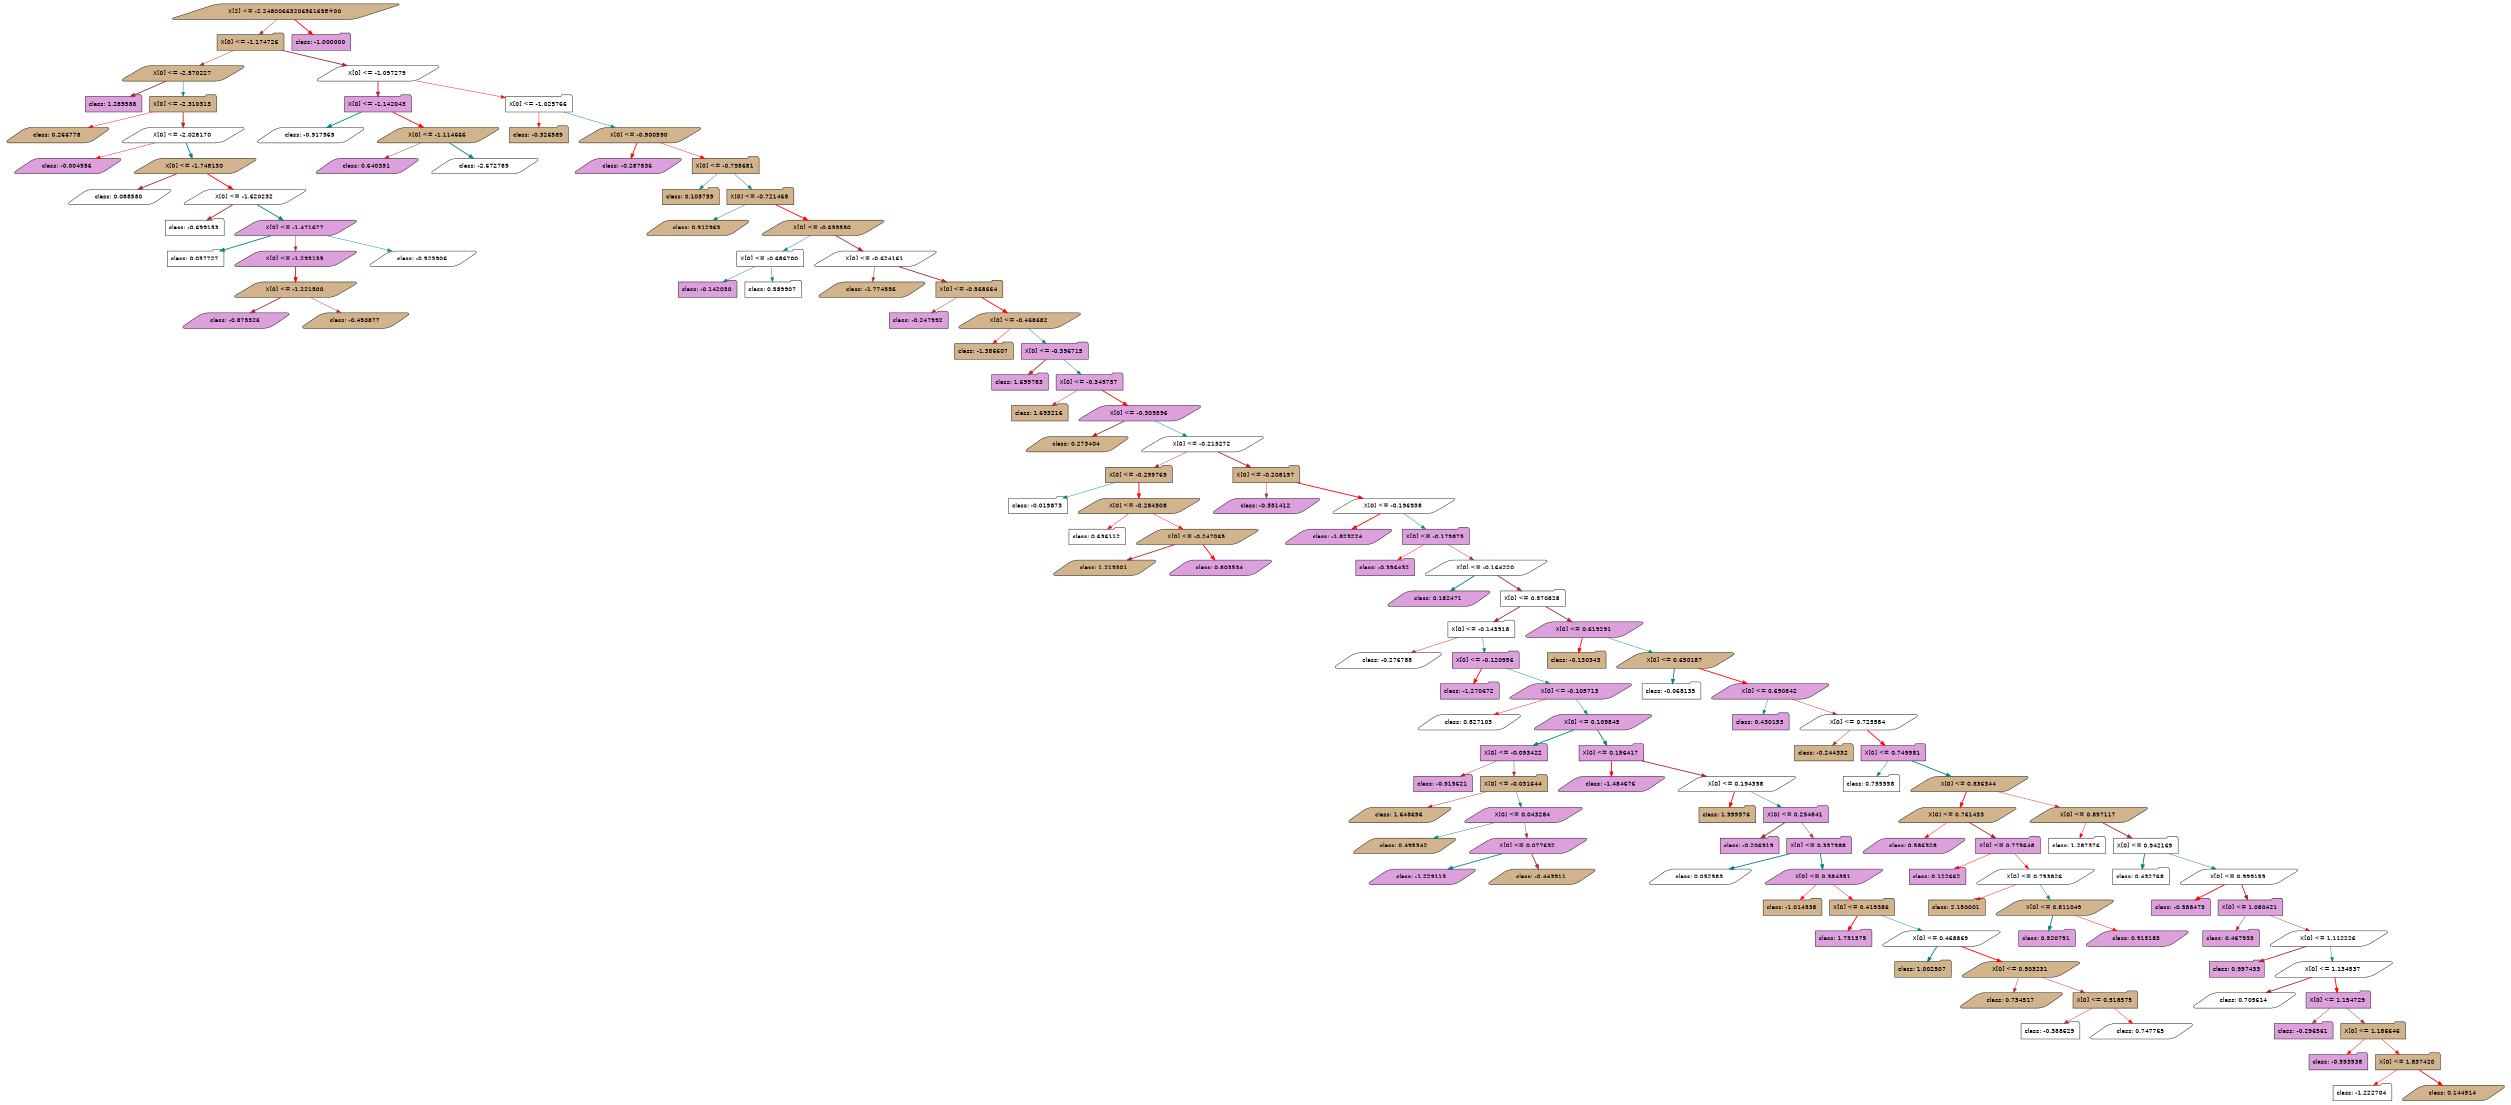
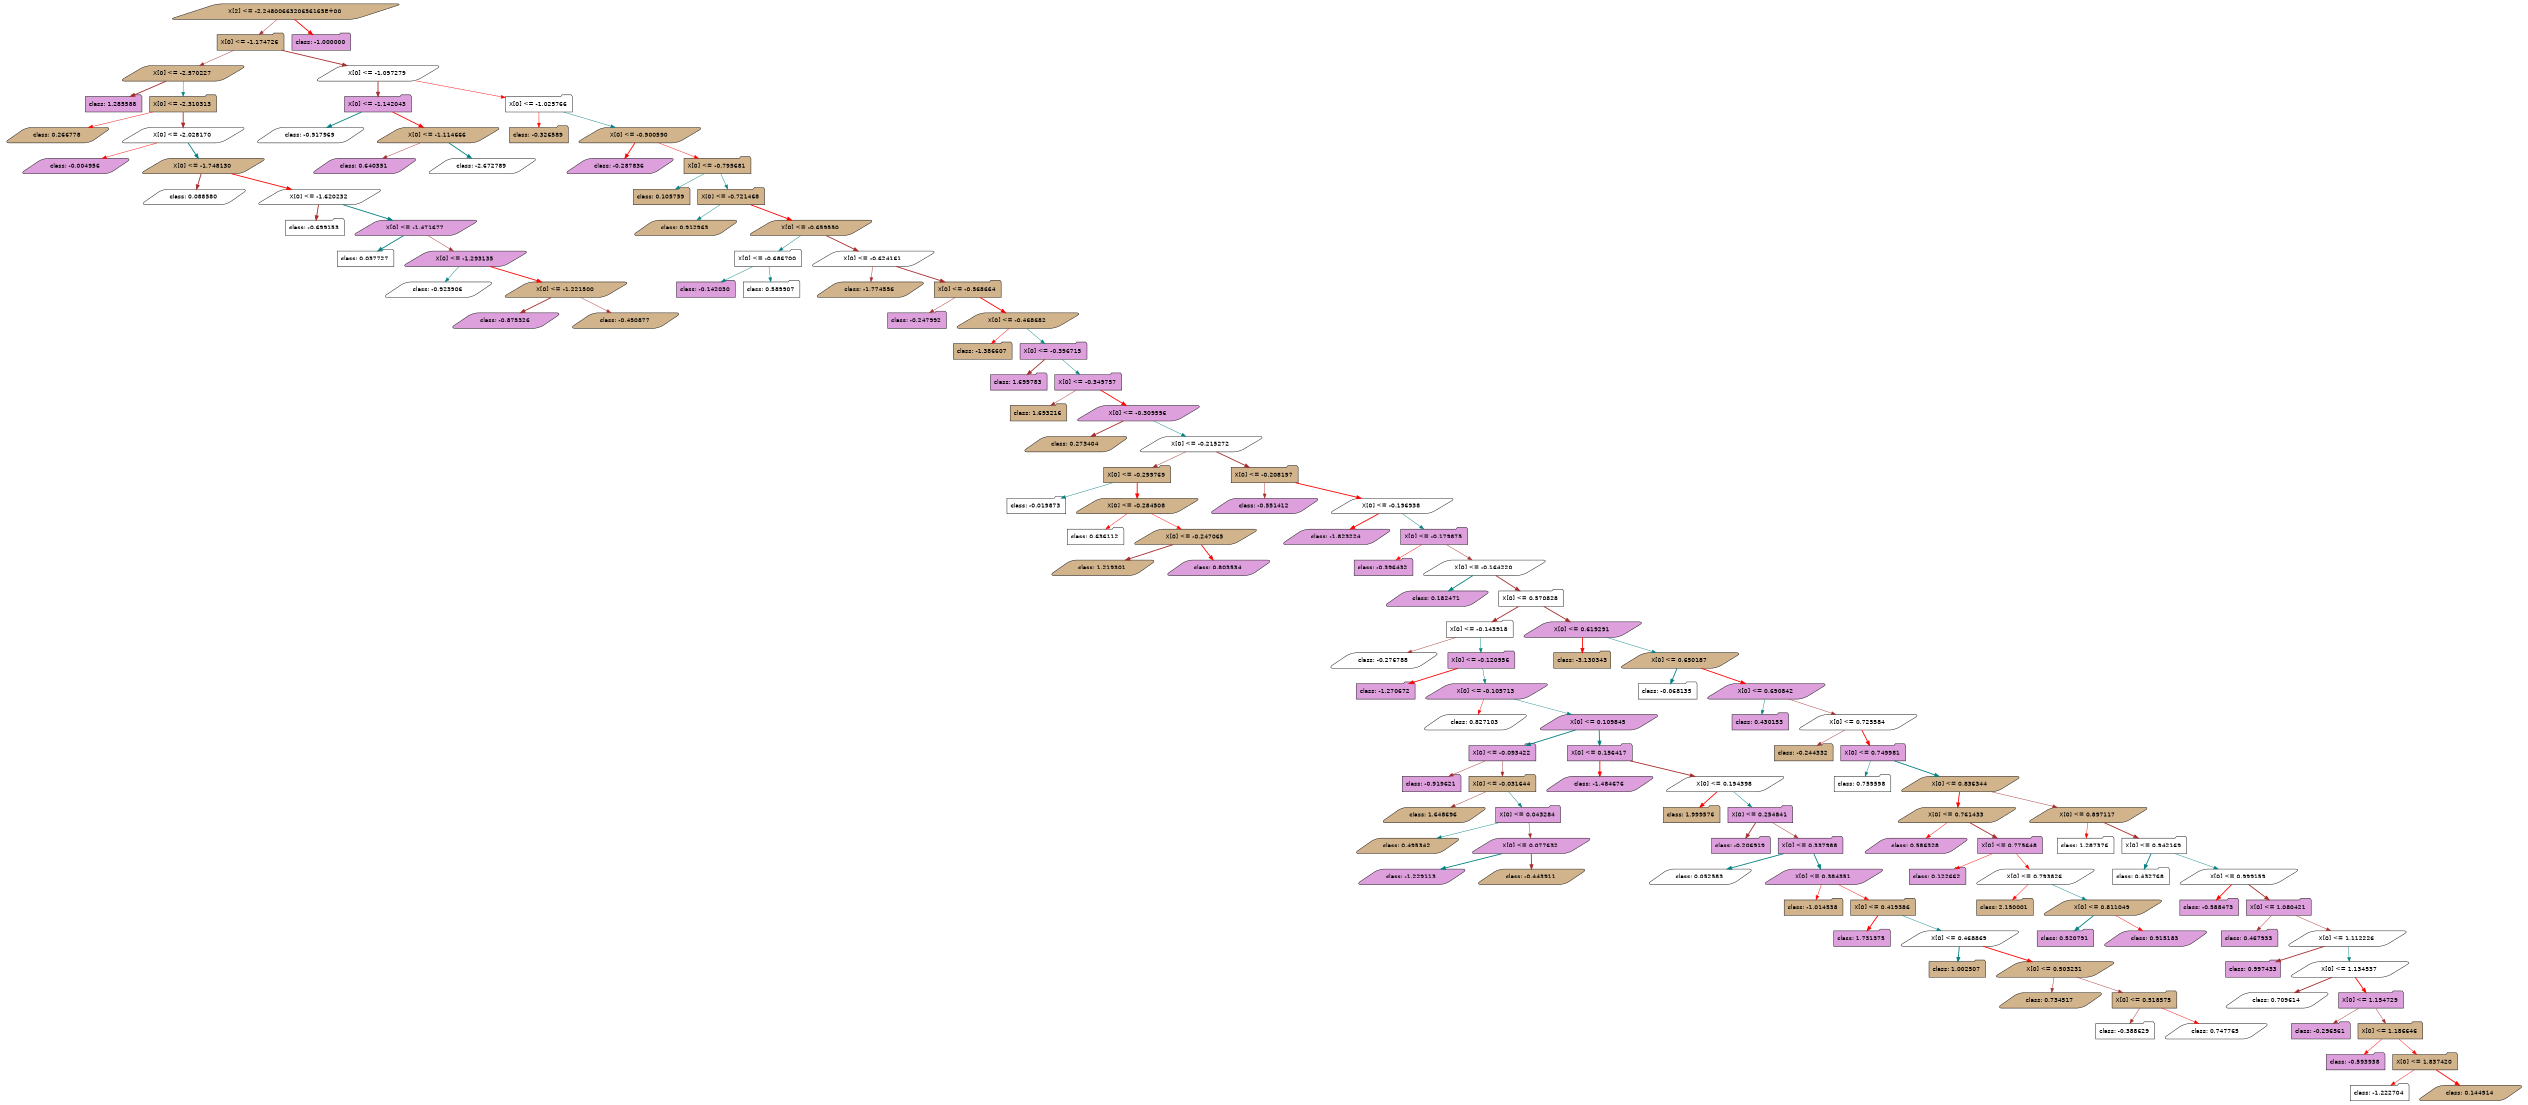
edge "X[0] <= -1.471677" -> "class: -0.923906": now "X[0] <= -1.293135" -> "class: -0.923906"
node "class: -0.130343": label "class: -0.130343" -> "class: -3.130343"
node "X[0] <= 0.043284": shape parallelogram -> folder
